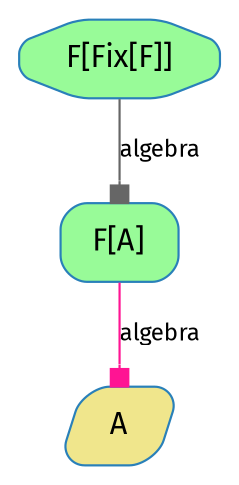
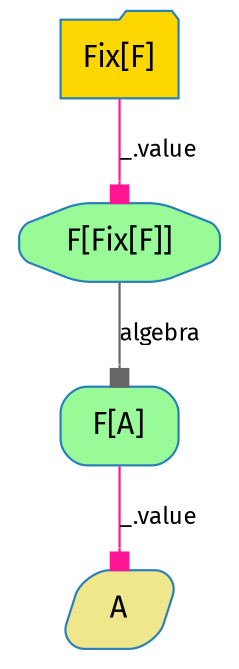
node "Fix[F]": added
edge "F[A]" -> "A": label "algebra" -> "_.value"
